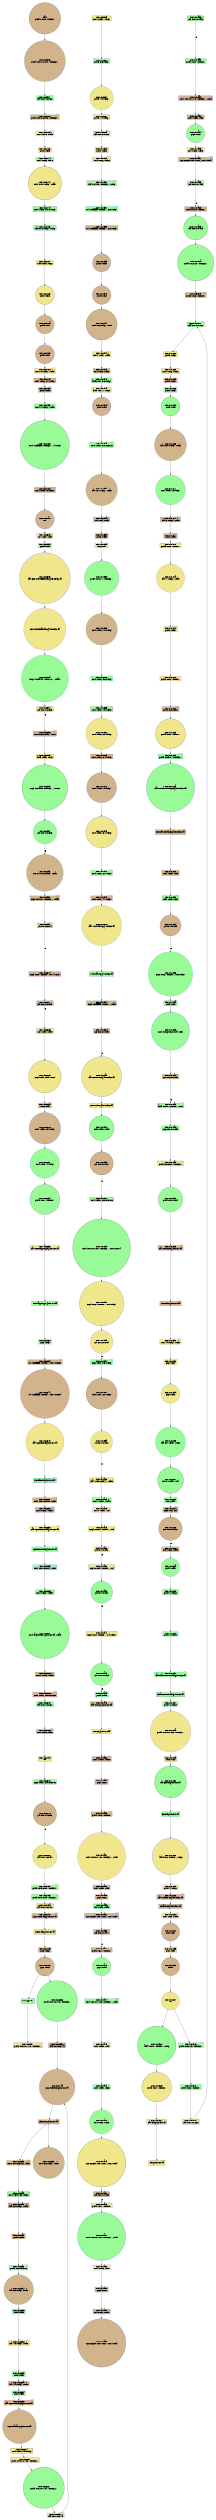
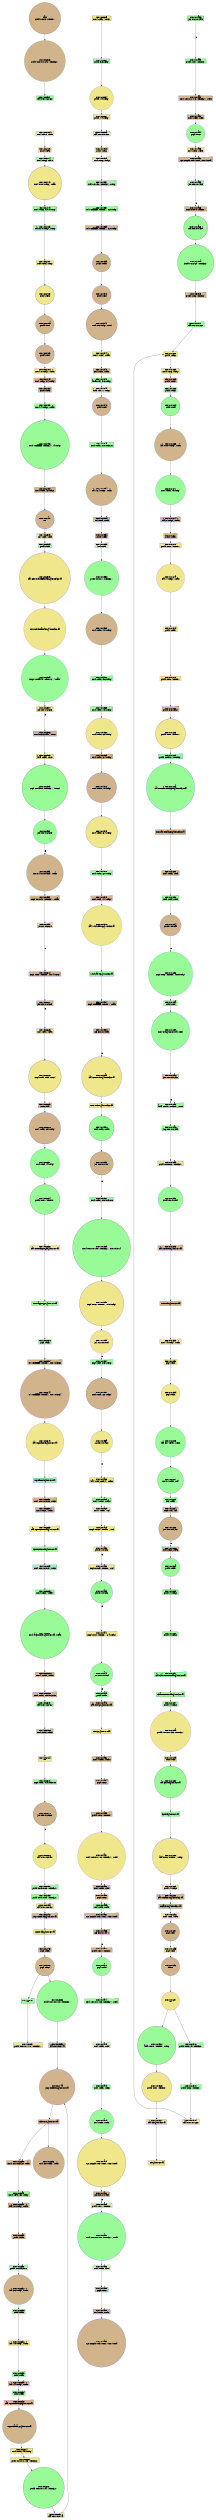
node "0x01002768 pushl $0x10027b8<UINT32>": removed
edge "0x0100191d call 0x01001268" -> "0x01001911 call 0x01001268": now "0x0100191d call 0x01001268" -> "0x01001268 pushl %ebp"
